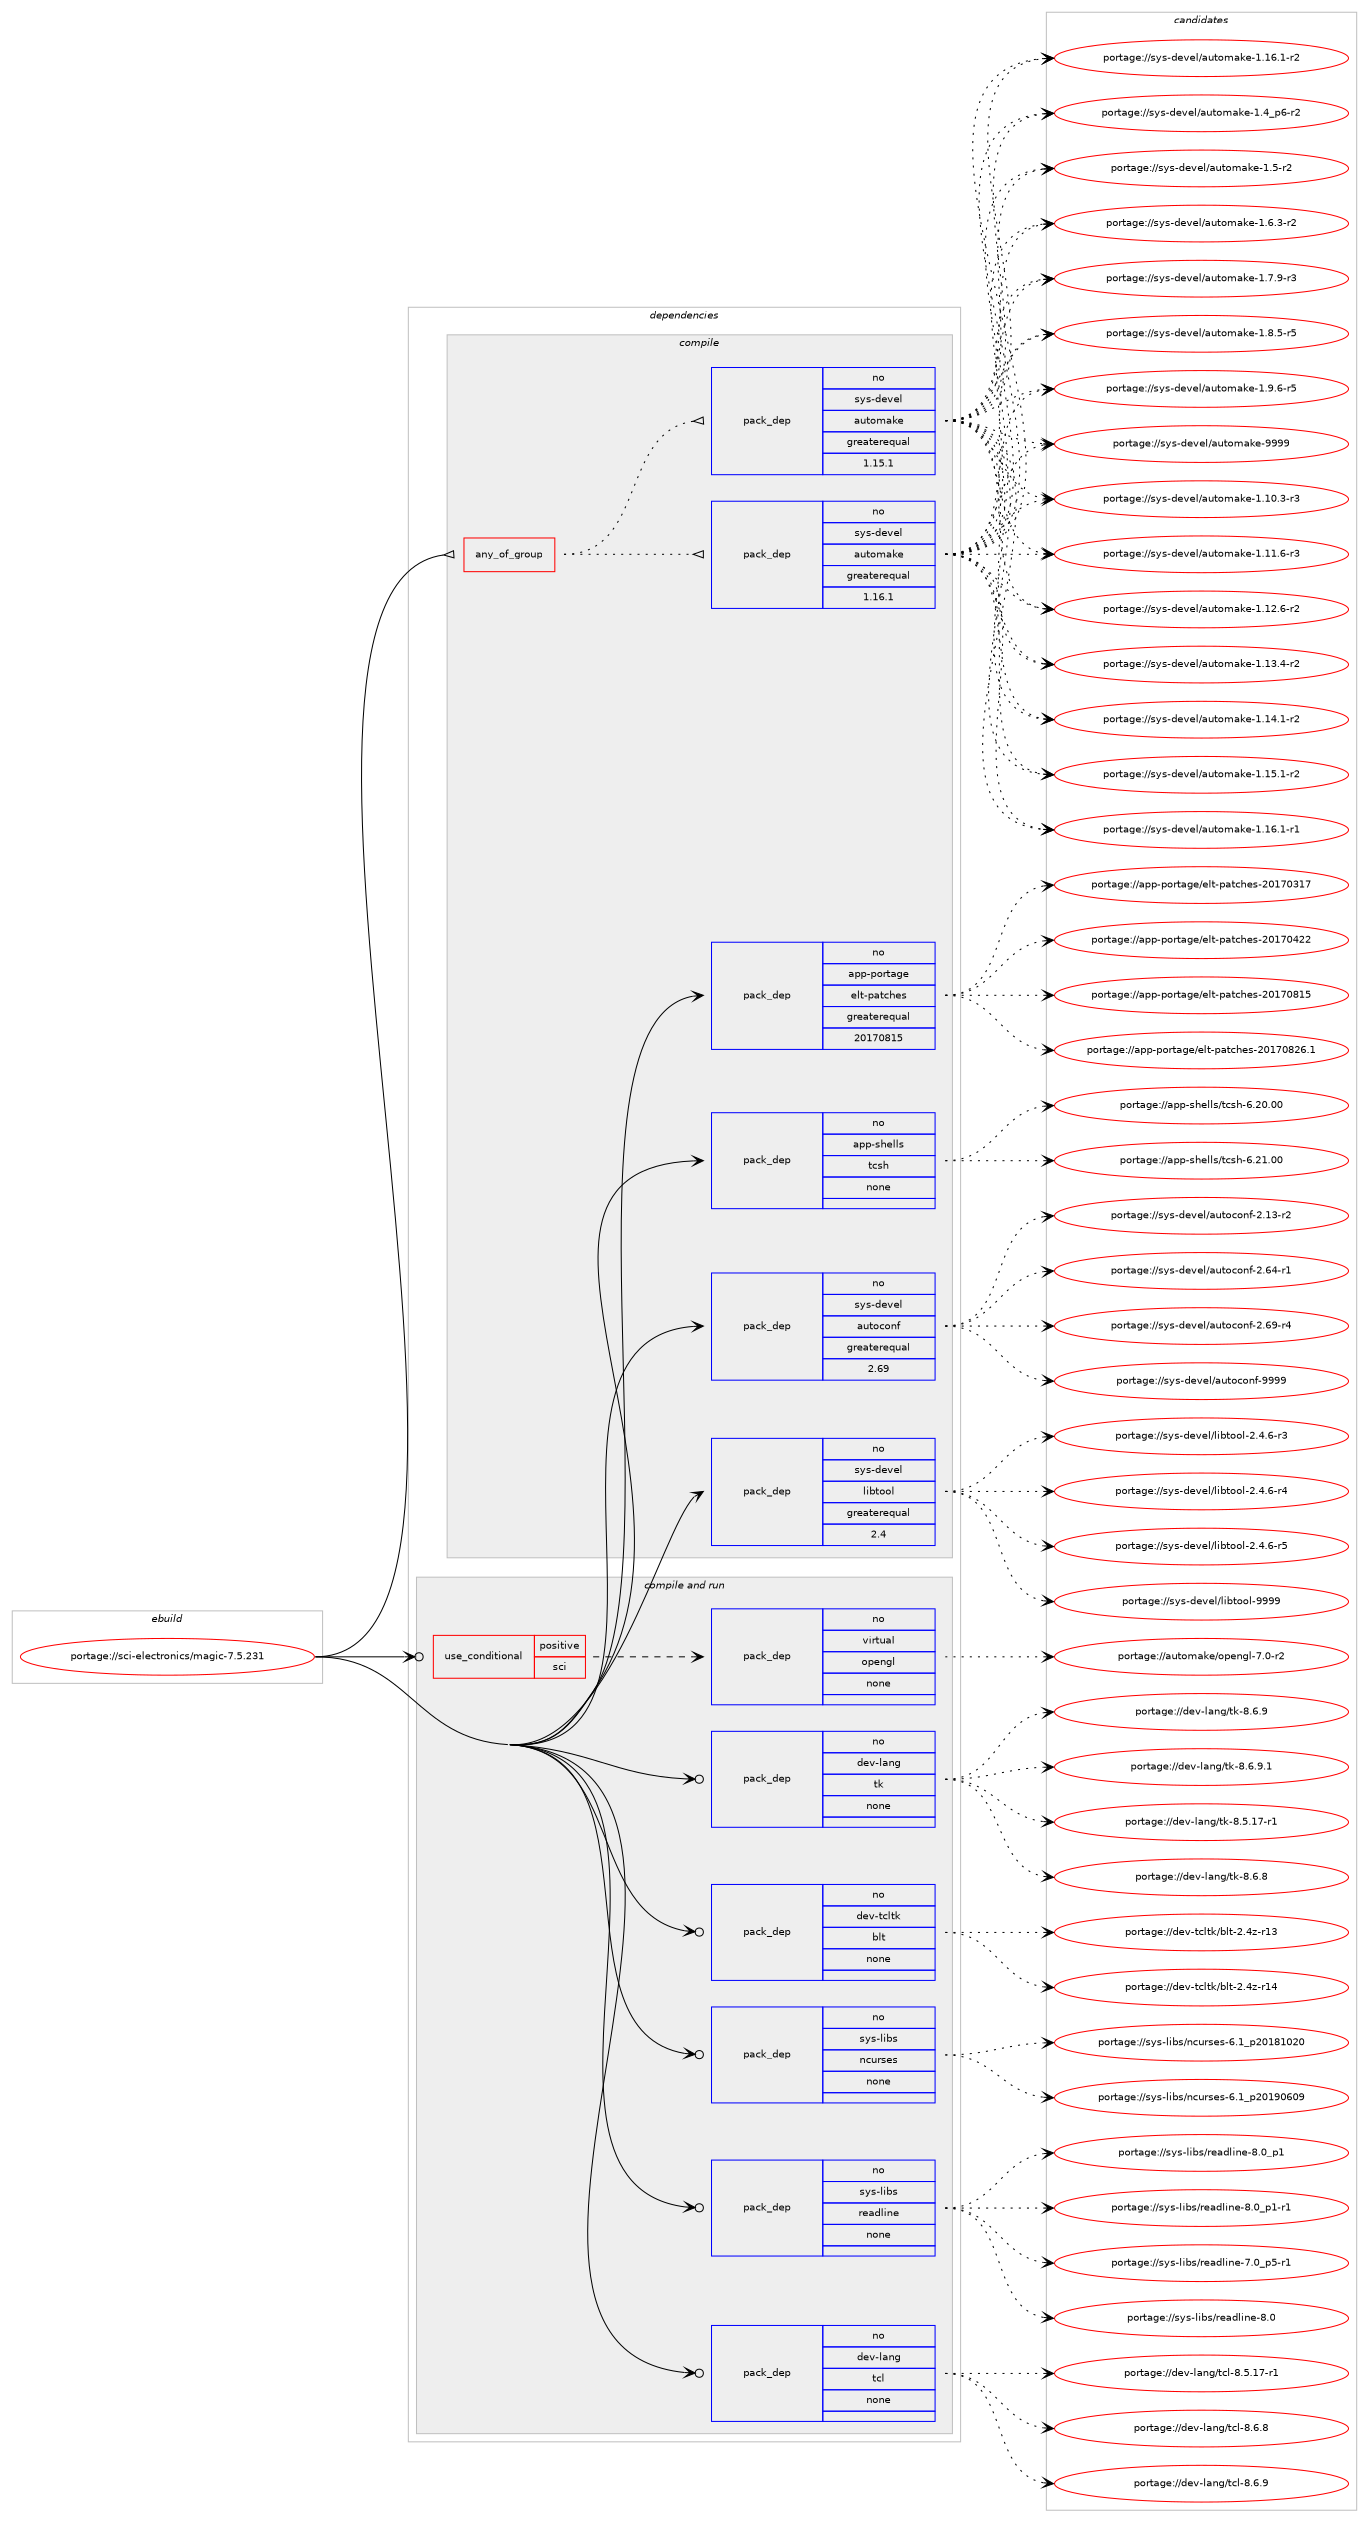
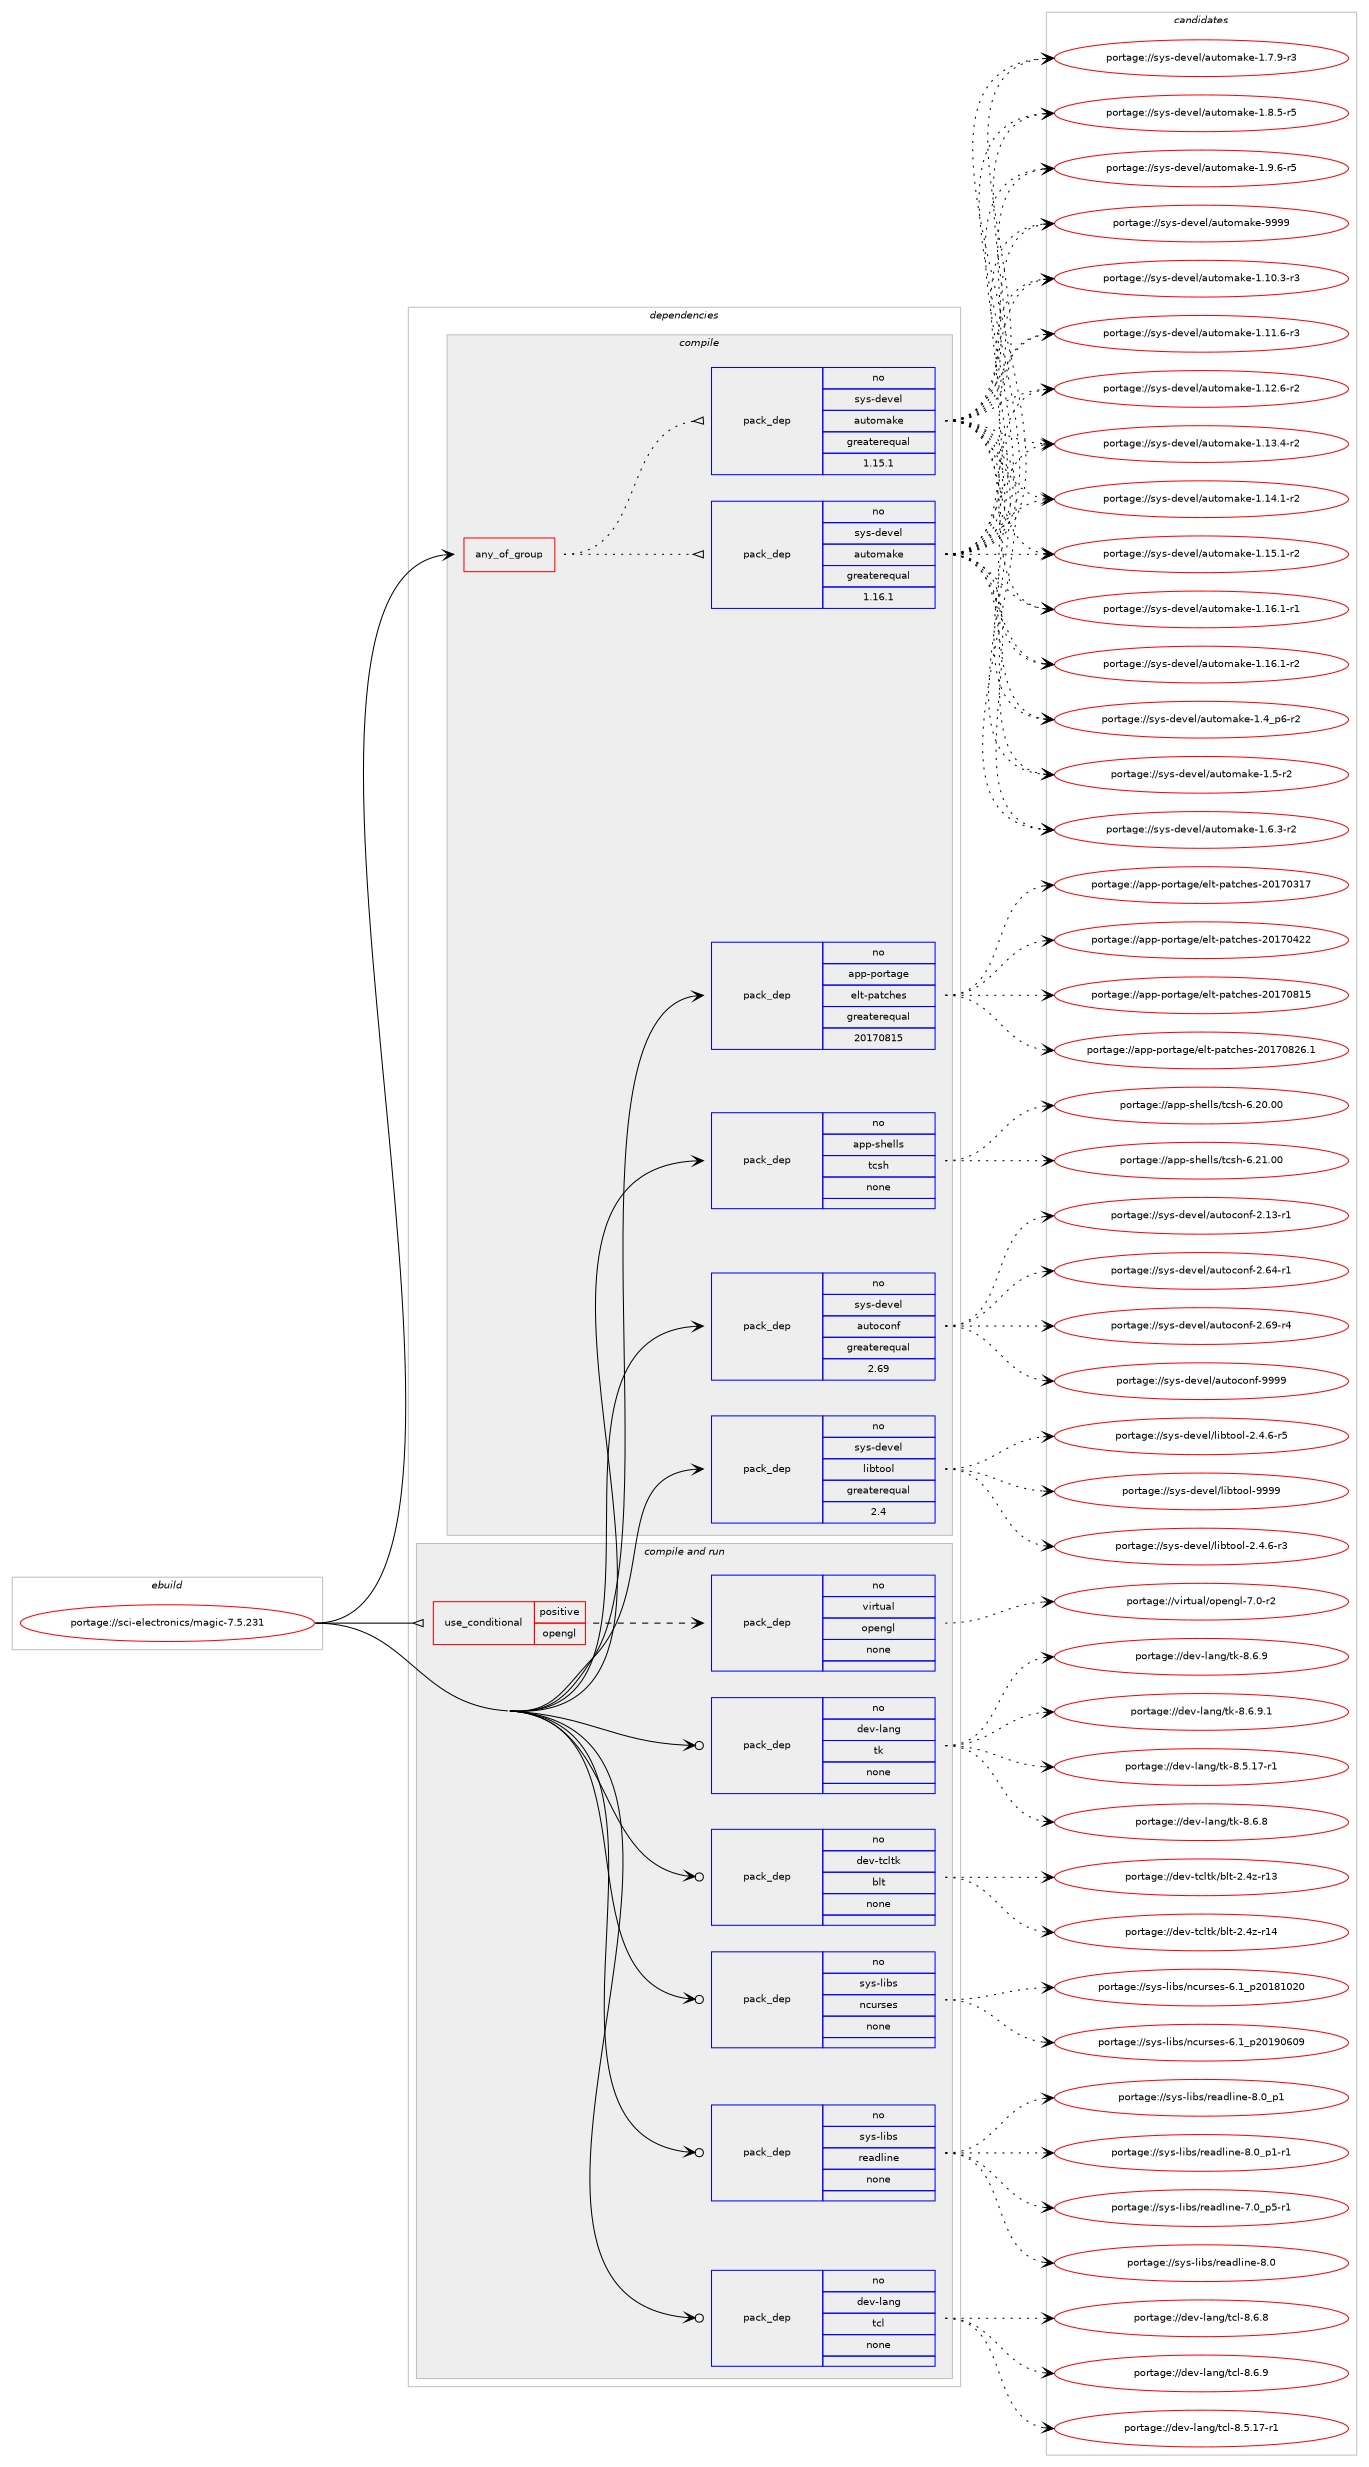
edge "portage://sci-electronics/magic-7.5.231" -> "any_of_group": arrowhead oinv -> vee
node "portage://sys-devel/autoconf-2.13-r2": label "portage://sys-devel/autoconf-2.13-r2" -> "portage://sys-devel/autoconf-2.13-r1"
node "portage://sys-devel/libtool-2.4.6-r4": removed
edge "portage://sci-electronics/magic-7.5.231" -> "use_conditional": arrowhead odotvee -> oinv
node "portage://automake/opengl-7.0-r2": label "portage://automake/opengl-7.0-r2" -> "portage://virtual/opengl-7.0-r2"
node "use_conditional": text "sci" -> "opengl"
